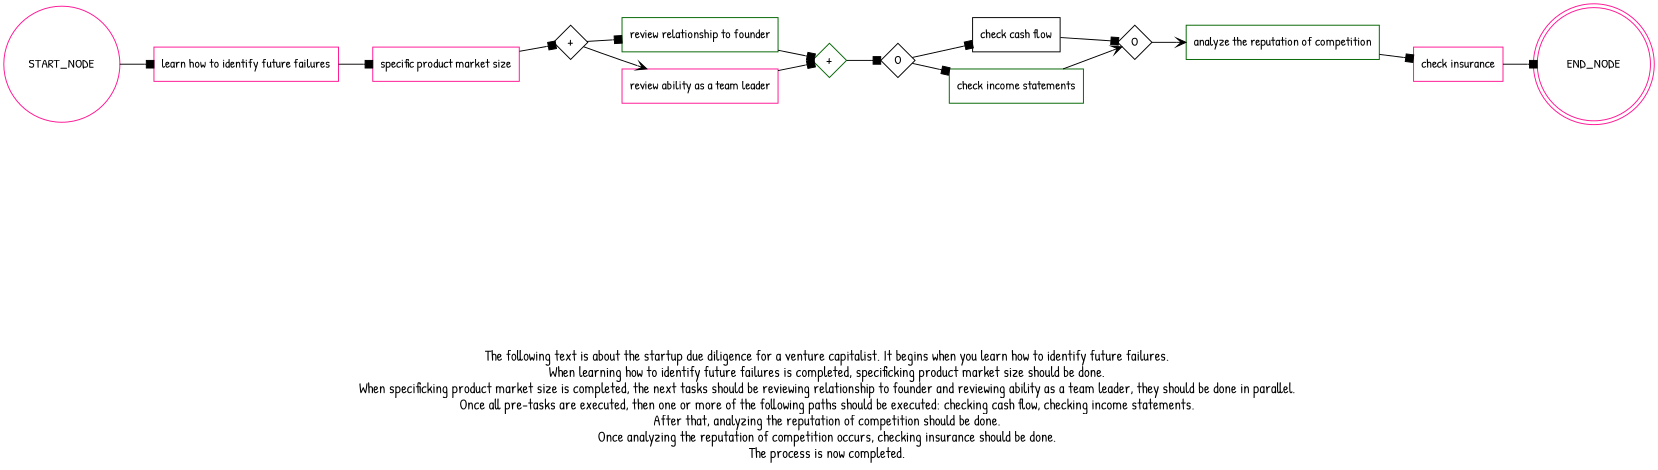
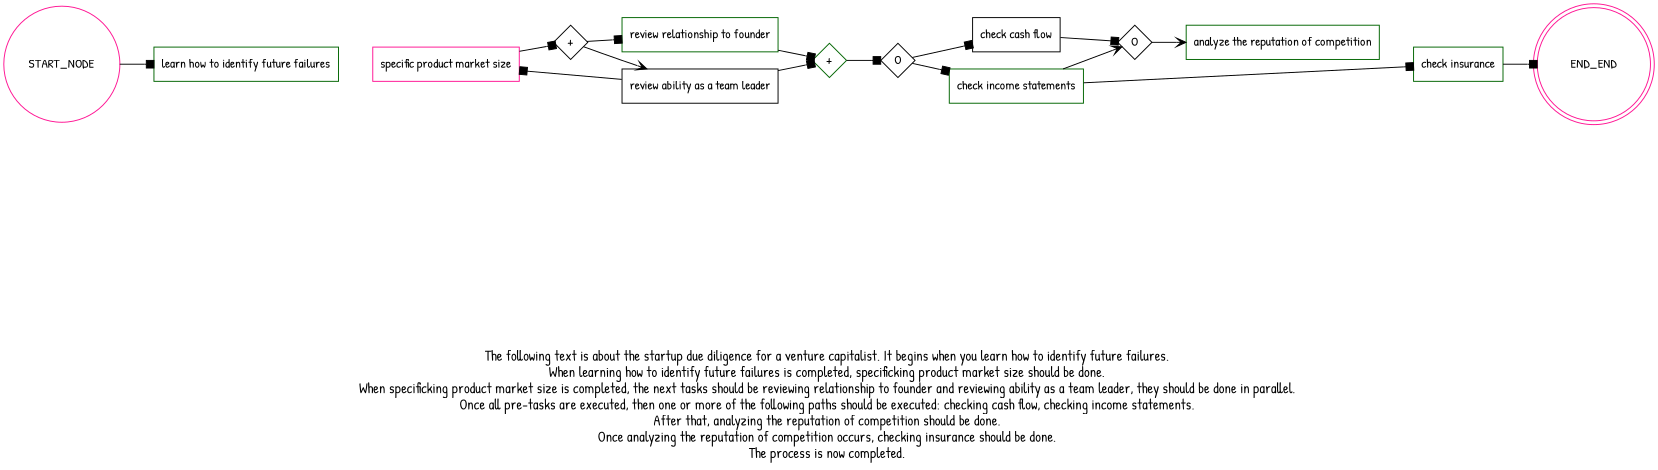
edge "analyze the reputation of competition" -> "check insurance": now "check income statements" -> "check insurance"
node "learn how to identify future failures": color deeppink -> darkgreen
edge "learn how to identify future failures" -> "specific product market size": now "review ability as a team leader" -> "specific product market size"
node "check insurance": color deeppink -> darkgreen
node "END_NODE": label "END_NODE" -> "END_END"
node "review ability as a team leader": color deeppink -> black
